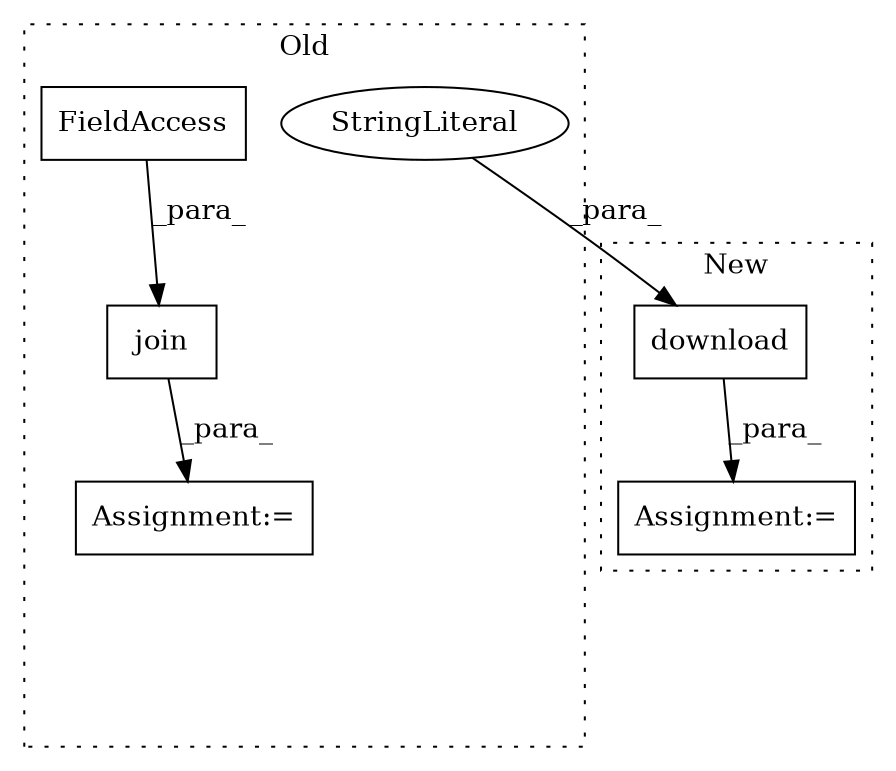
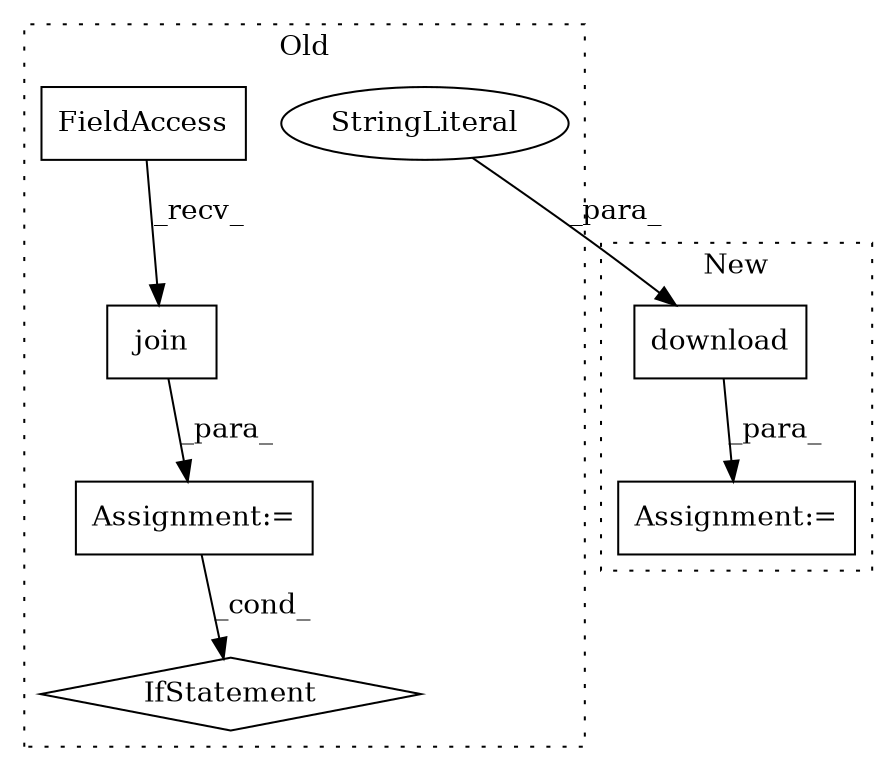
edge "FieldAccess" -> "join": label "_para_" -> "_recv_"
node "IfStatement": added
